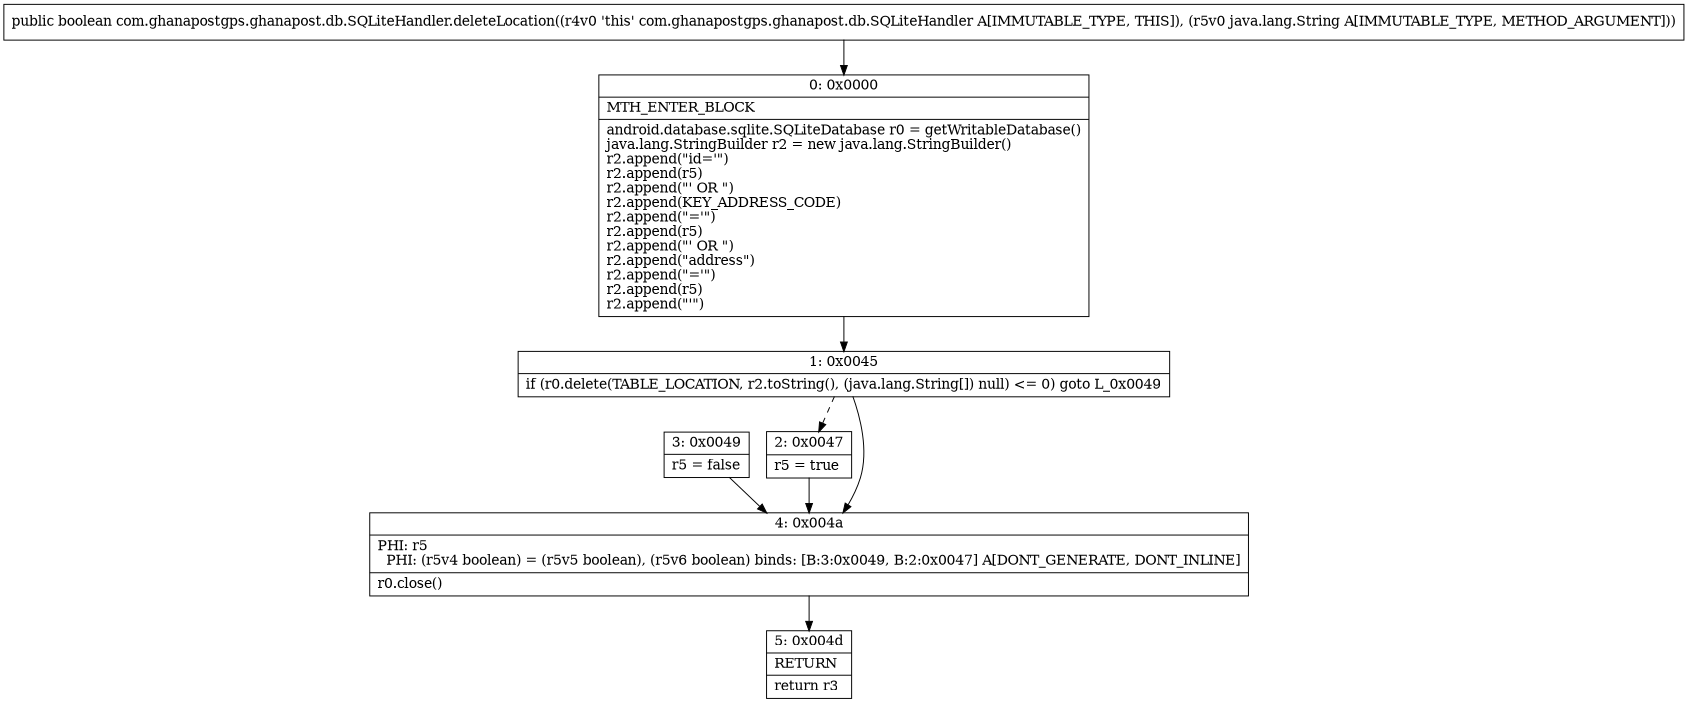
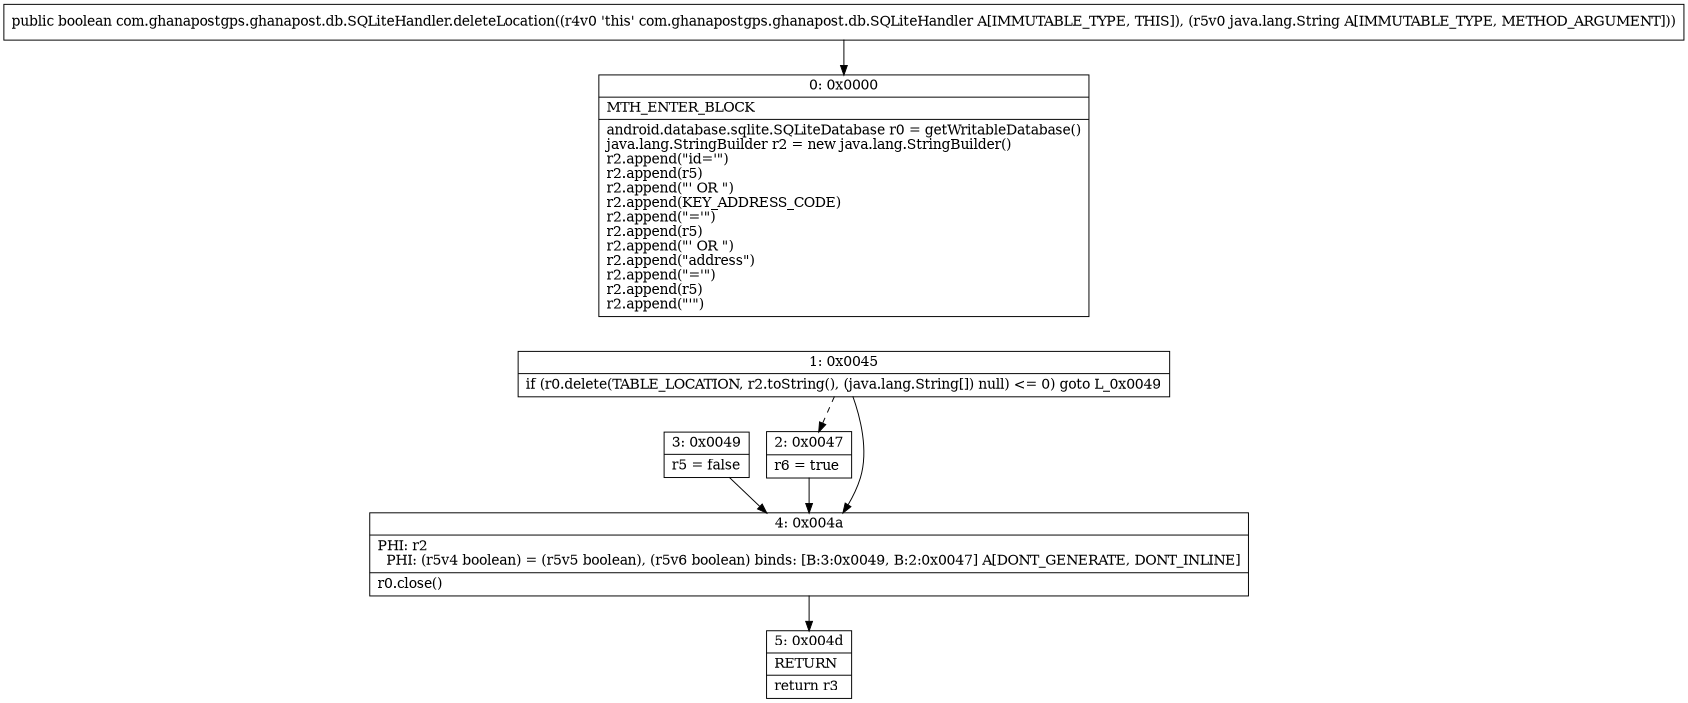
edge "0: 0x0000" -> "1: 0x0045": removed
node "2: 0x0047": text "r5 = true" -> "r6 = true"
node "4: 0x004a": text "PHI: r5" -> "PHI: r2"
